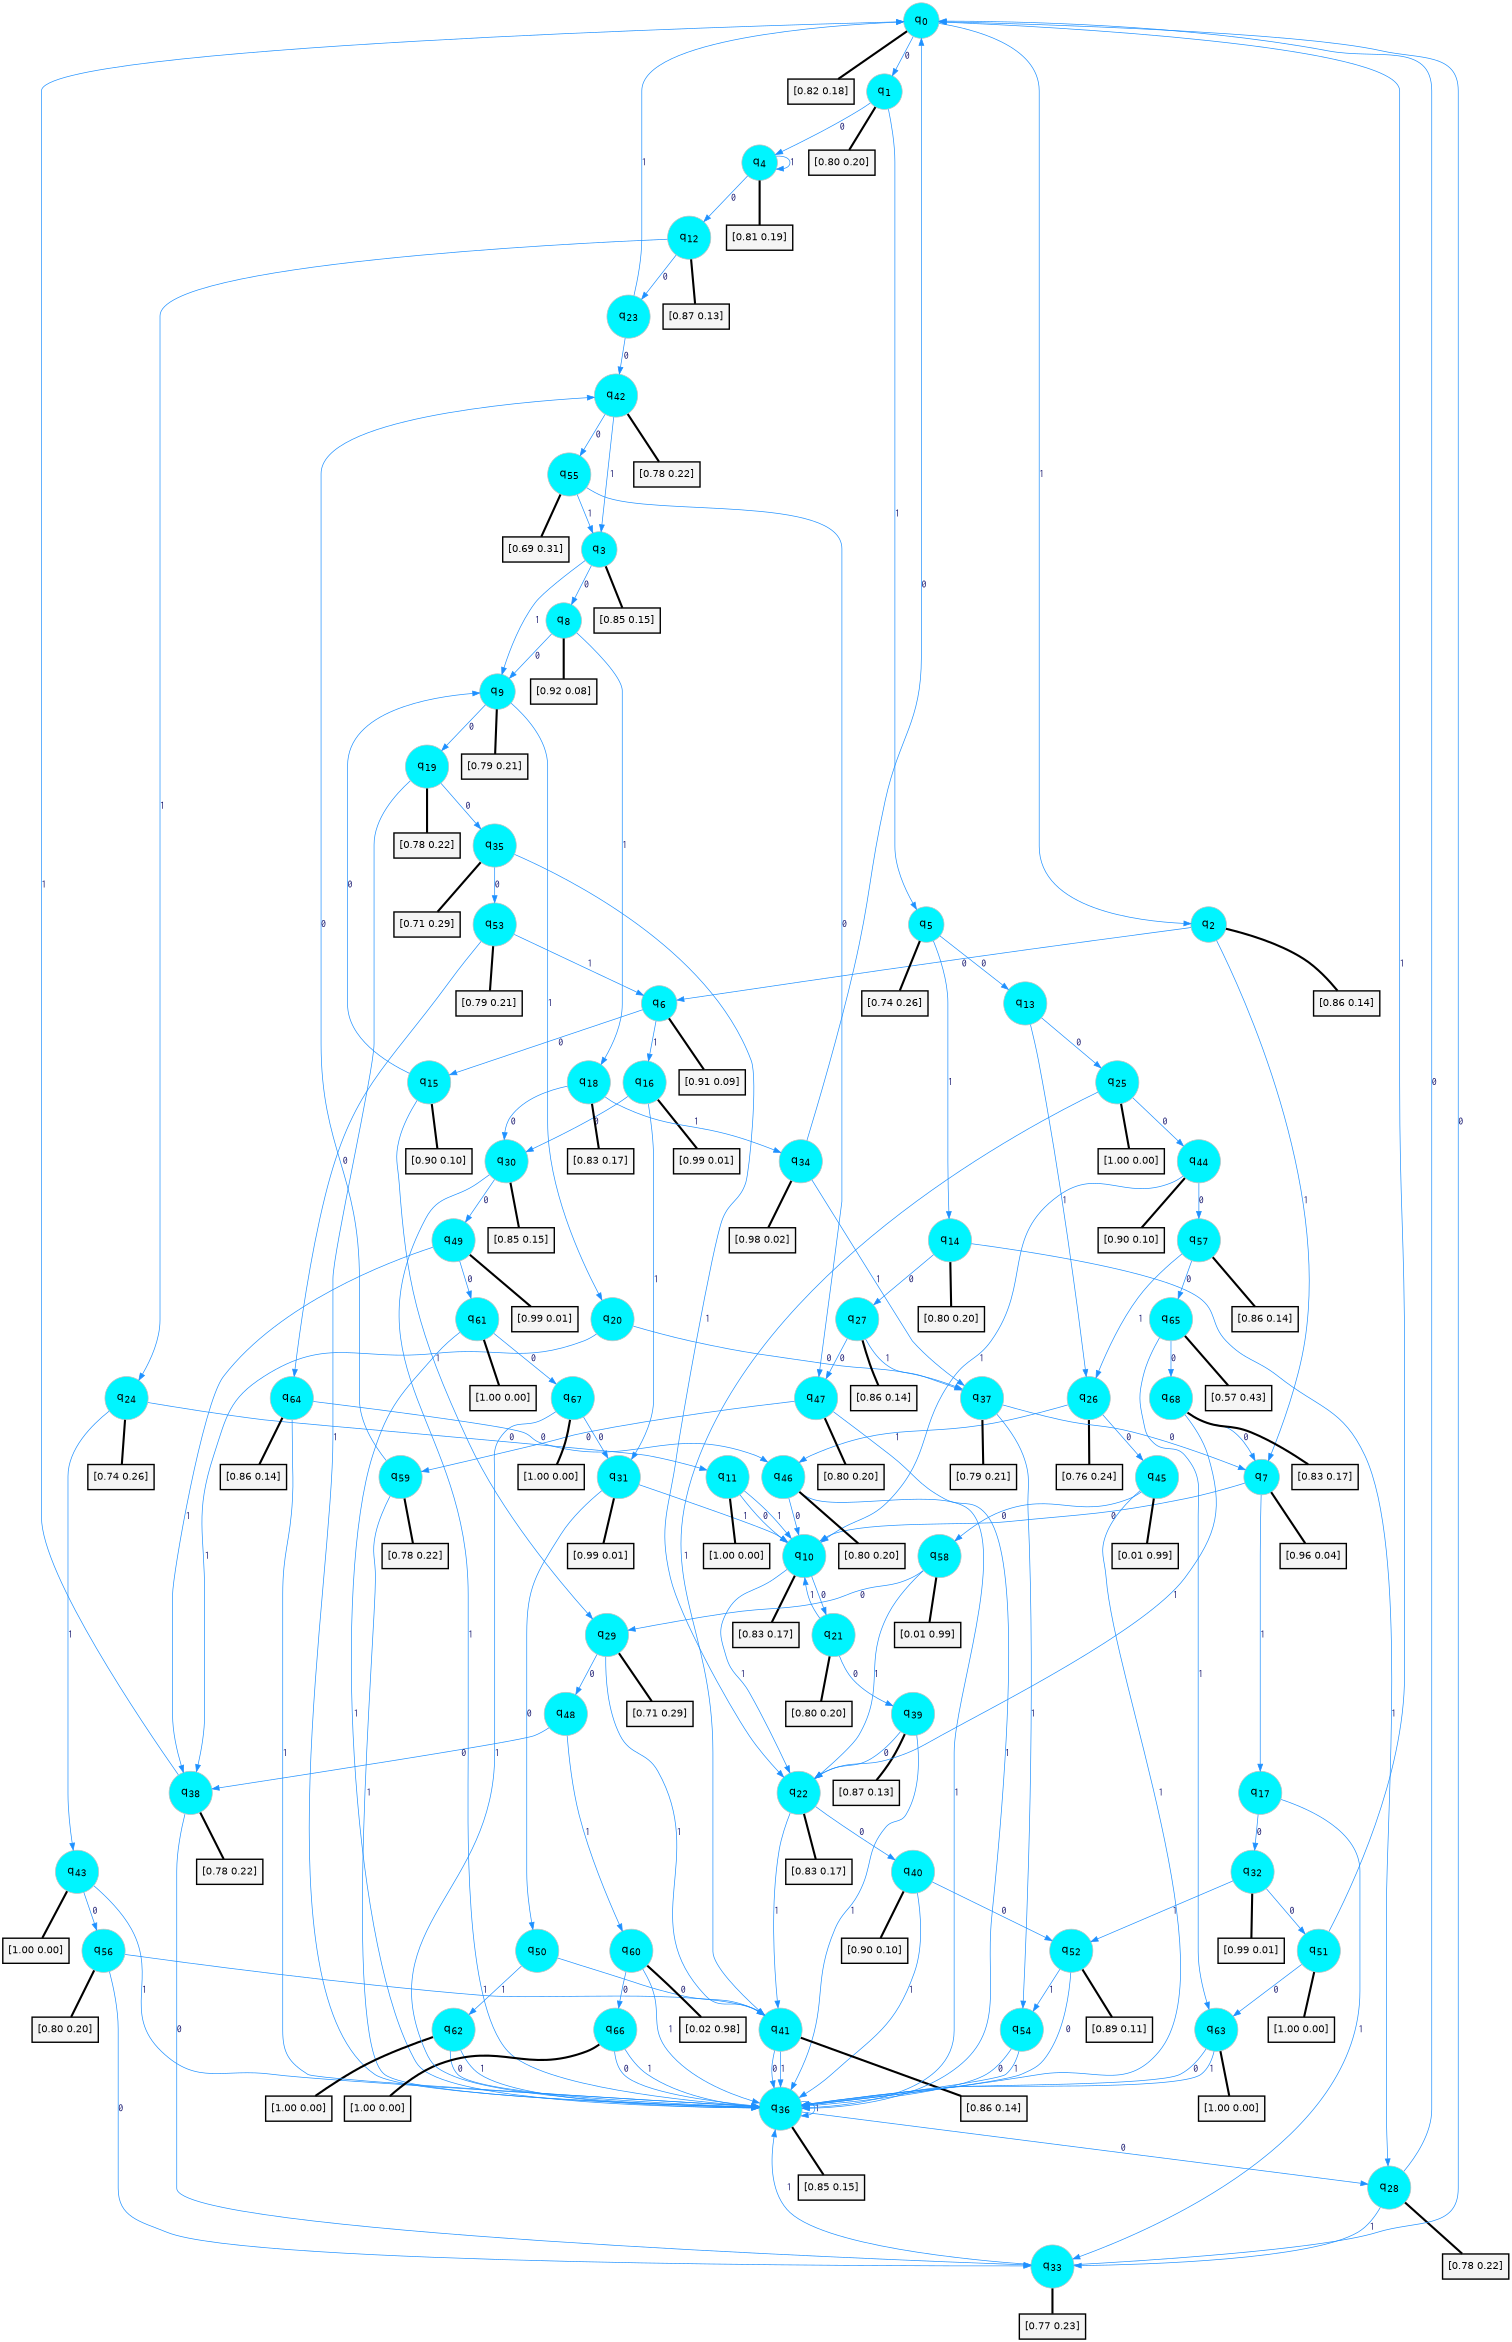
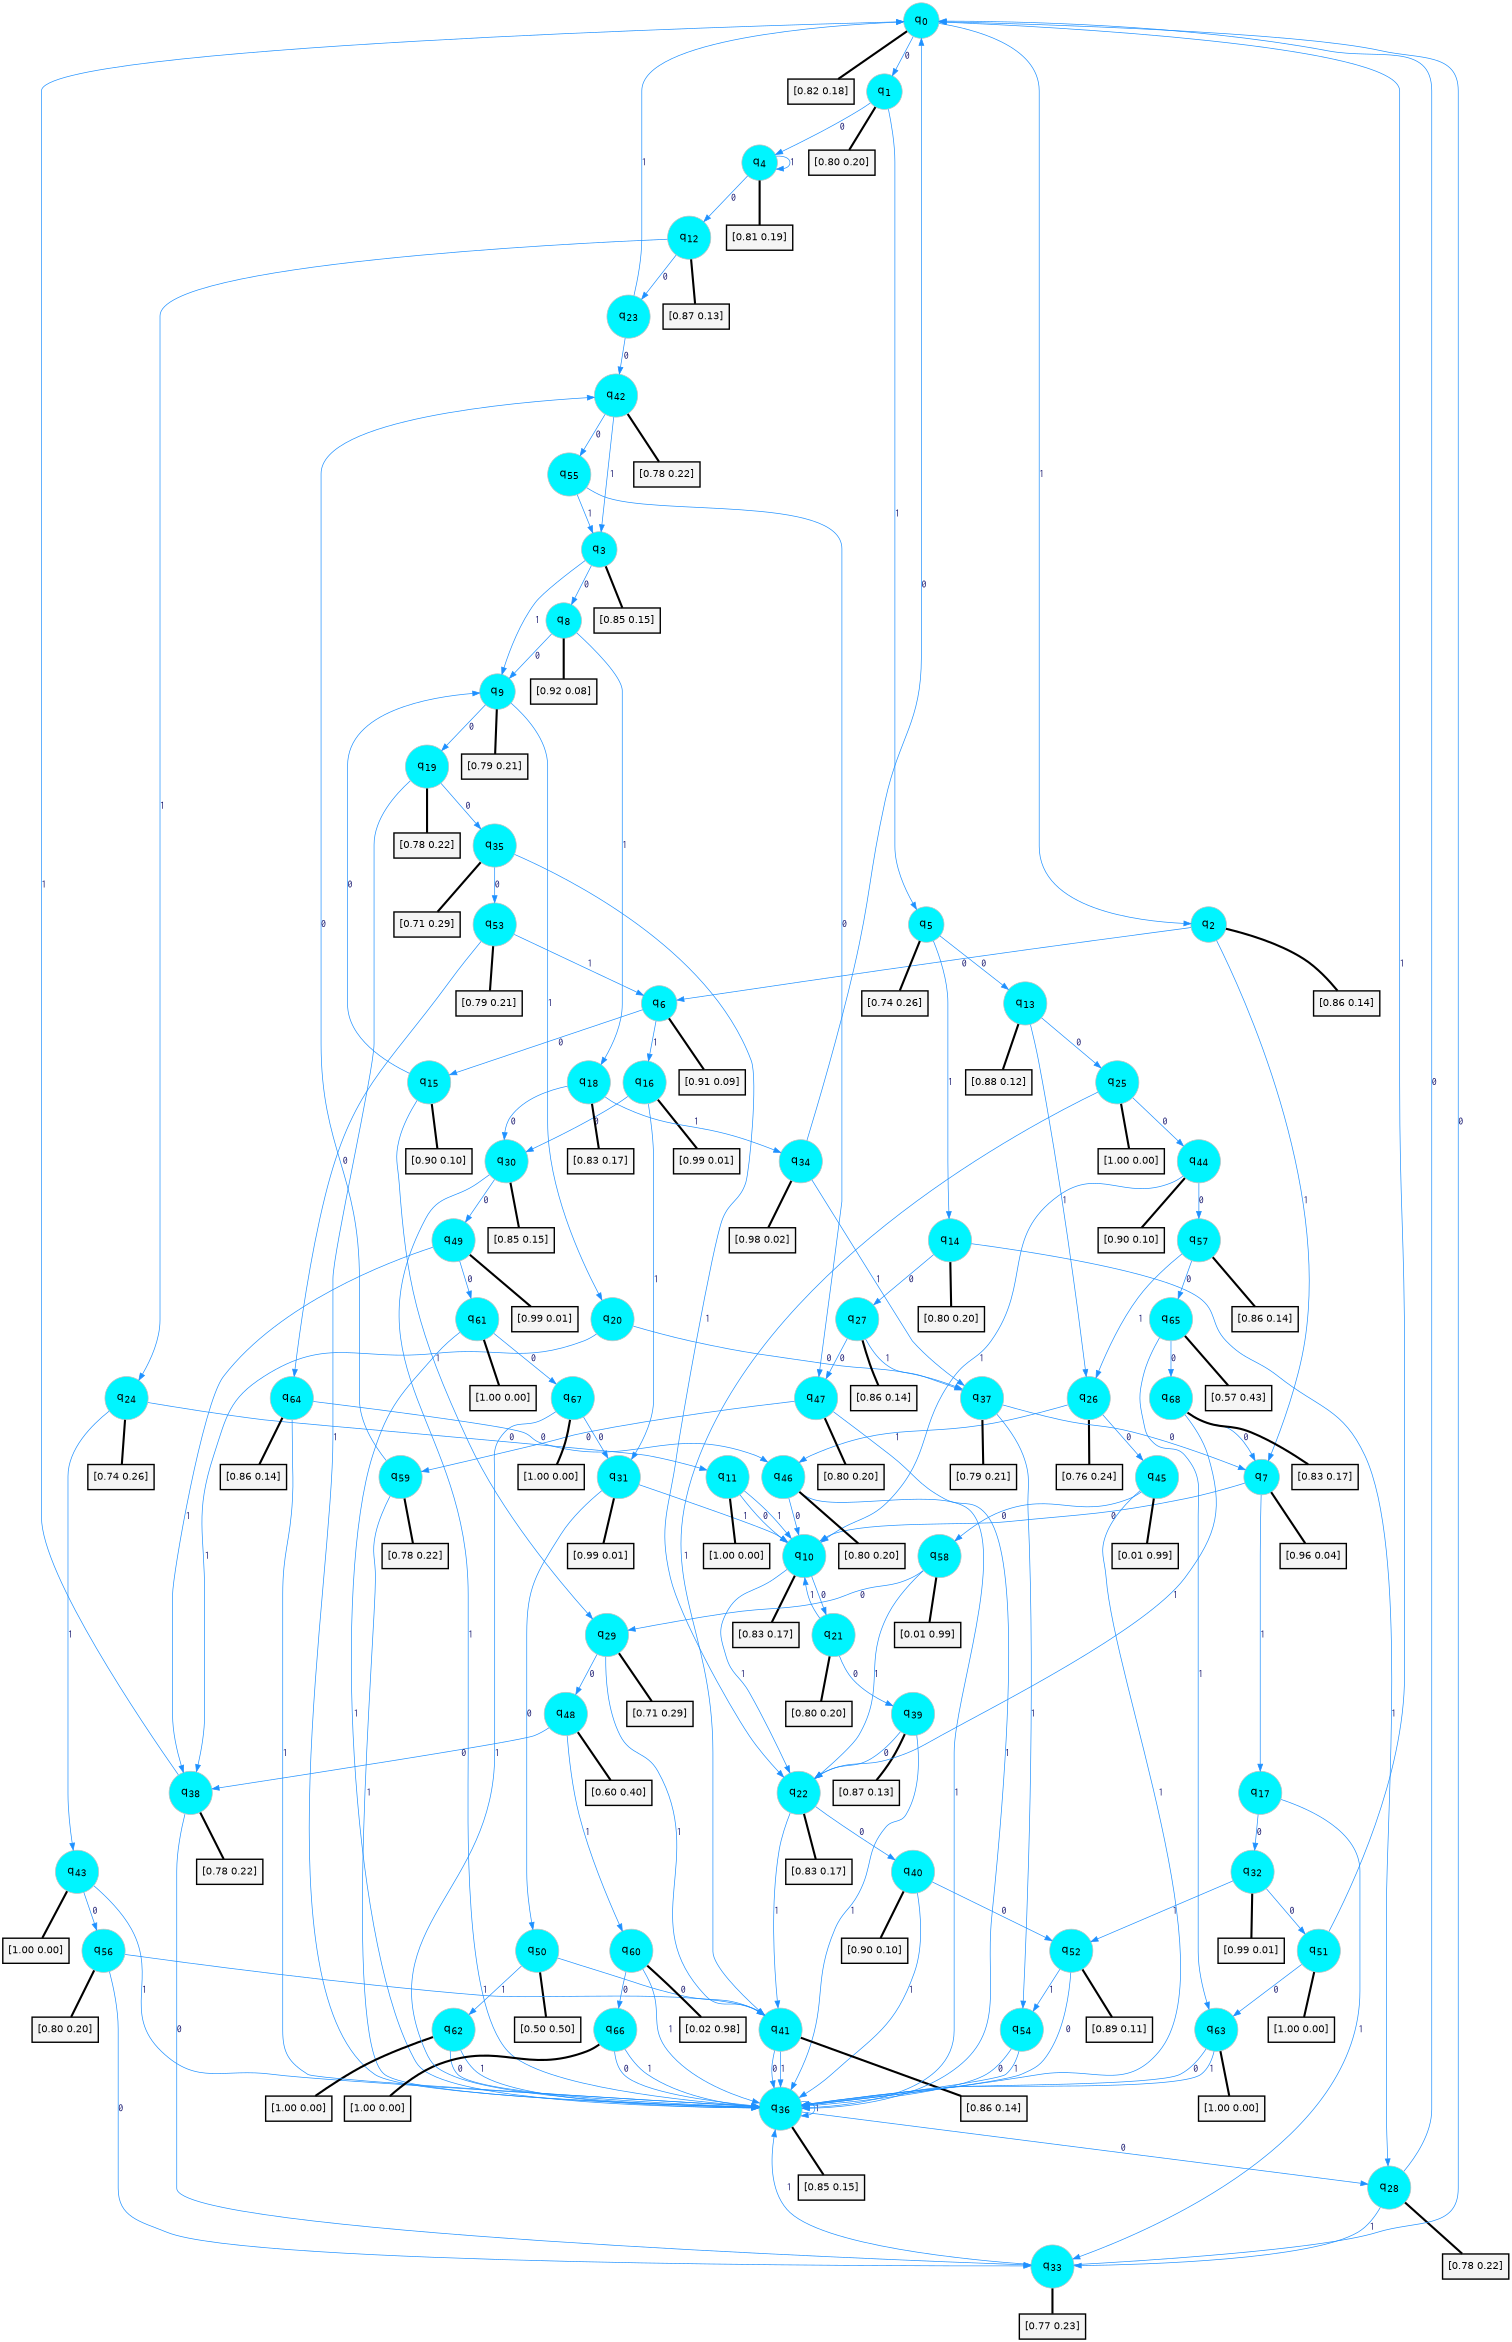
node "[0.69 0.31]": removed
node "[0.88 0.12]": added
node "[0.60 0.40]": added
node "[0.50 0.50]": added
